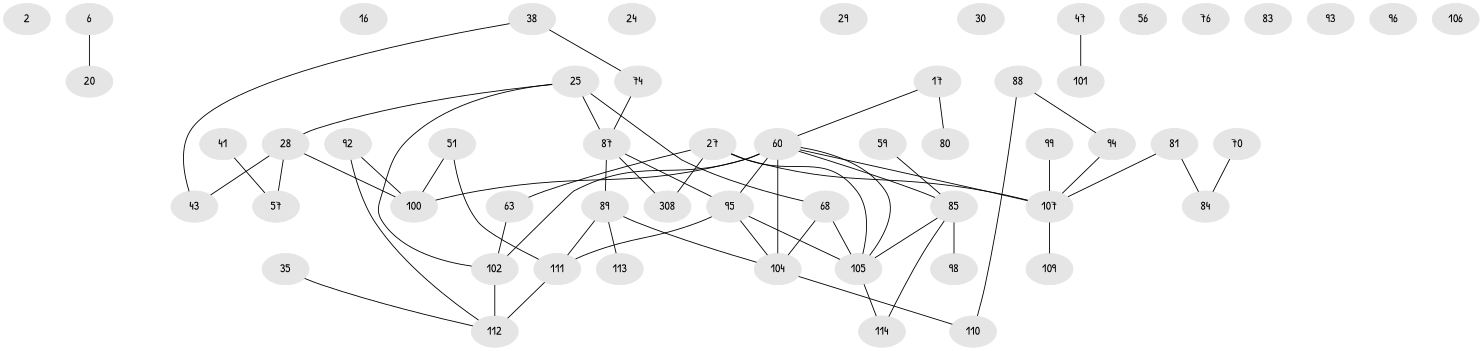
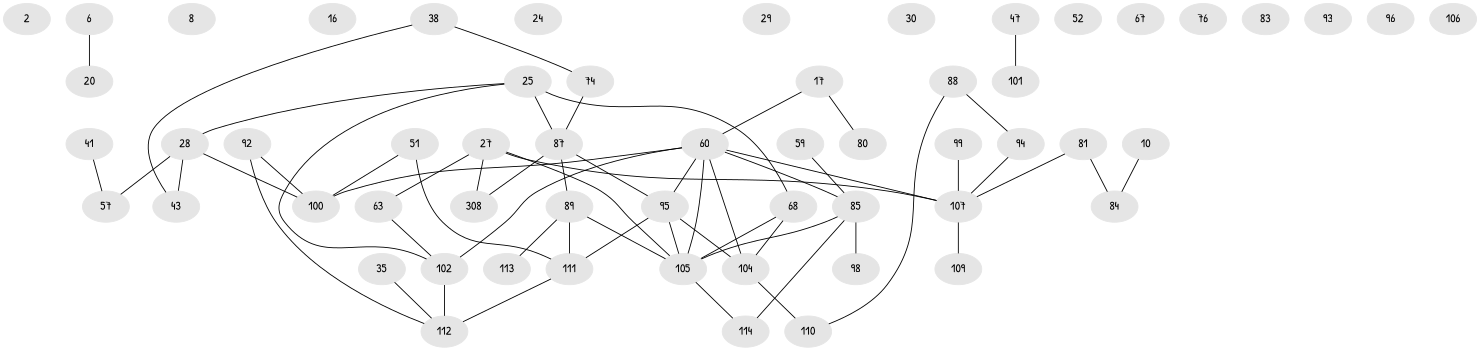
node "8": added
node "67": added
node "56": label "56" -> "52"
node "70": label "70" -> "10"
edge "89" -- "104": now "89" -- "105"
